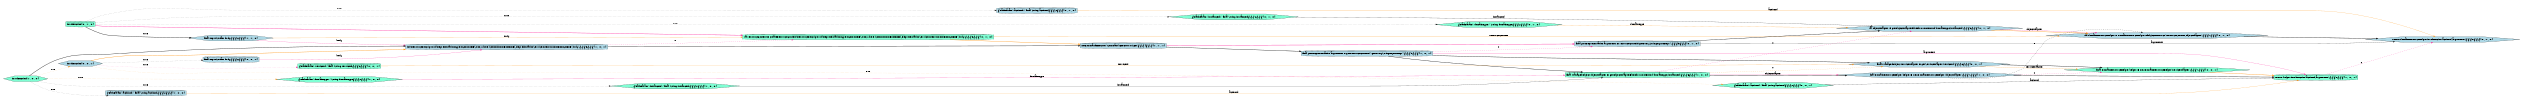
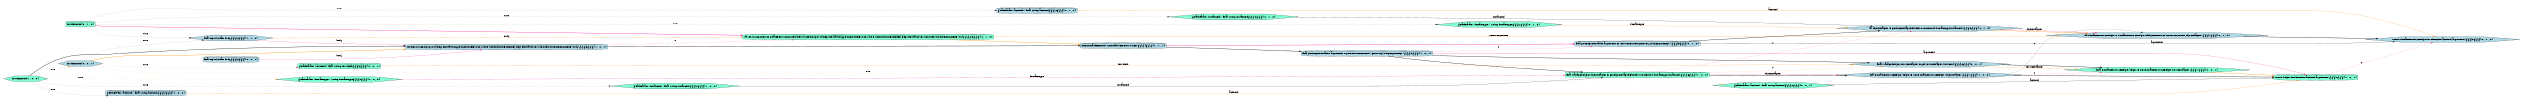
edge "invokeAction['0', '1', '0']" -> "final InputStream body@@@2@@@['1', '1', '0']": style bold -> dotted
edge "invokeAction['0', '0', '1']" -> "final InputStream body@@@2@@@['0', '0', '1']": now "invokeAction['0', '0', '1']" -> "final InputStream body@@@2@@@['1', '1', '0']"
